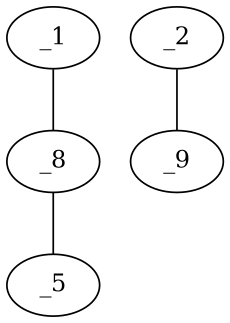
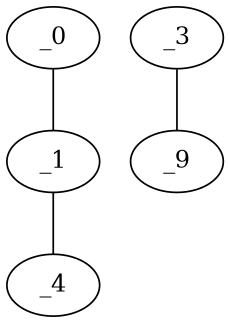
node "_0": added
node "_2": label "_2" -> "_3"
node "_8": label "_8" -> "_4"
node "_5": removed
